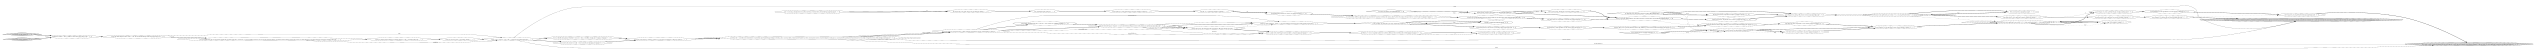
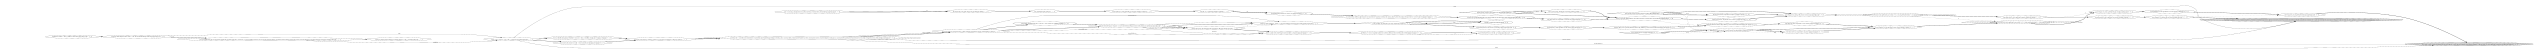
node "ExecutionException e@@@40@@@['1', '1', '0']": removed
node "Thread.sleep(100L)@@@56@@@['1', '1', '0']": removed
node "Thread.sleep(100L)@@@41@@@['0', '0', '1']": removed
node "testFailureClosesChannel['0', '1', '0']": removed
node "testServerClosesChannel['0', '0', '1']": removed
node "Channel serverChannel = null@@@7@@@['1', '1', '1']": removed
